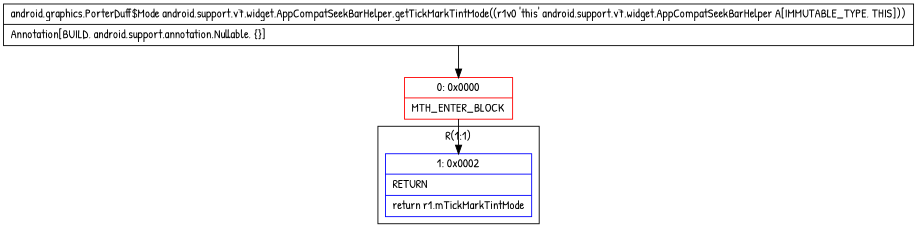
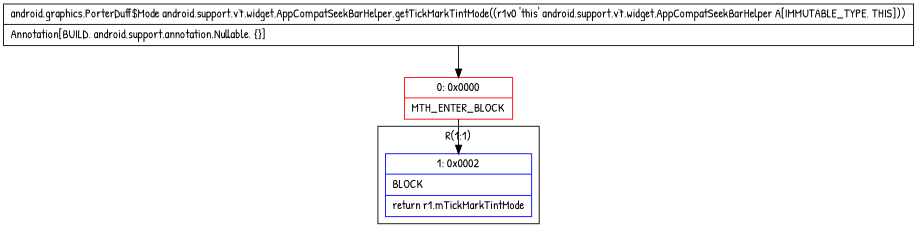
node "1: 0x0002": text "RETURN" -> "BLOCK"
